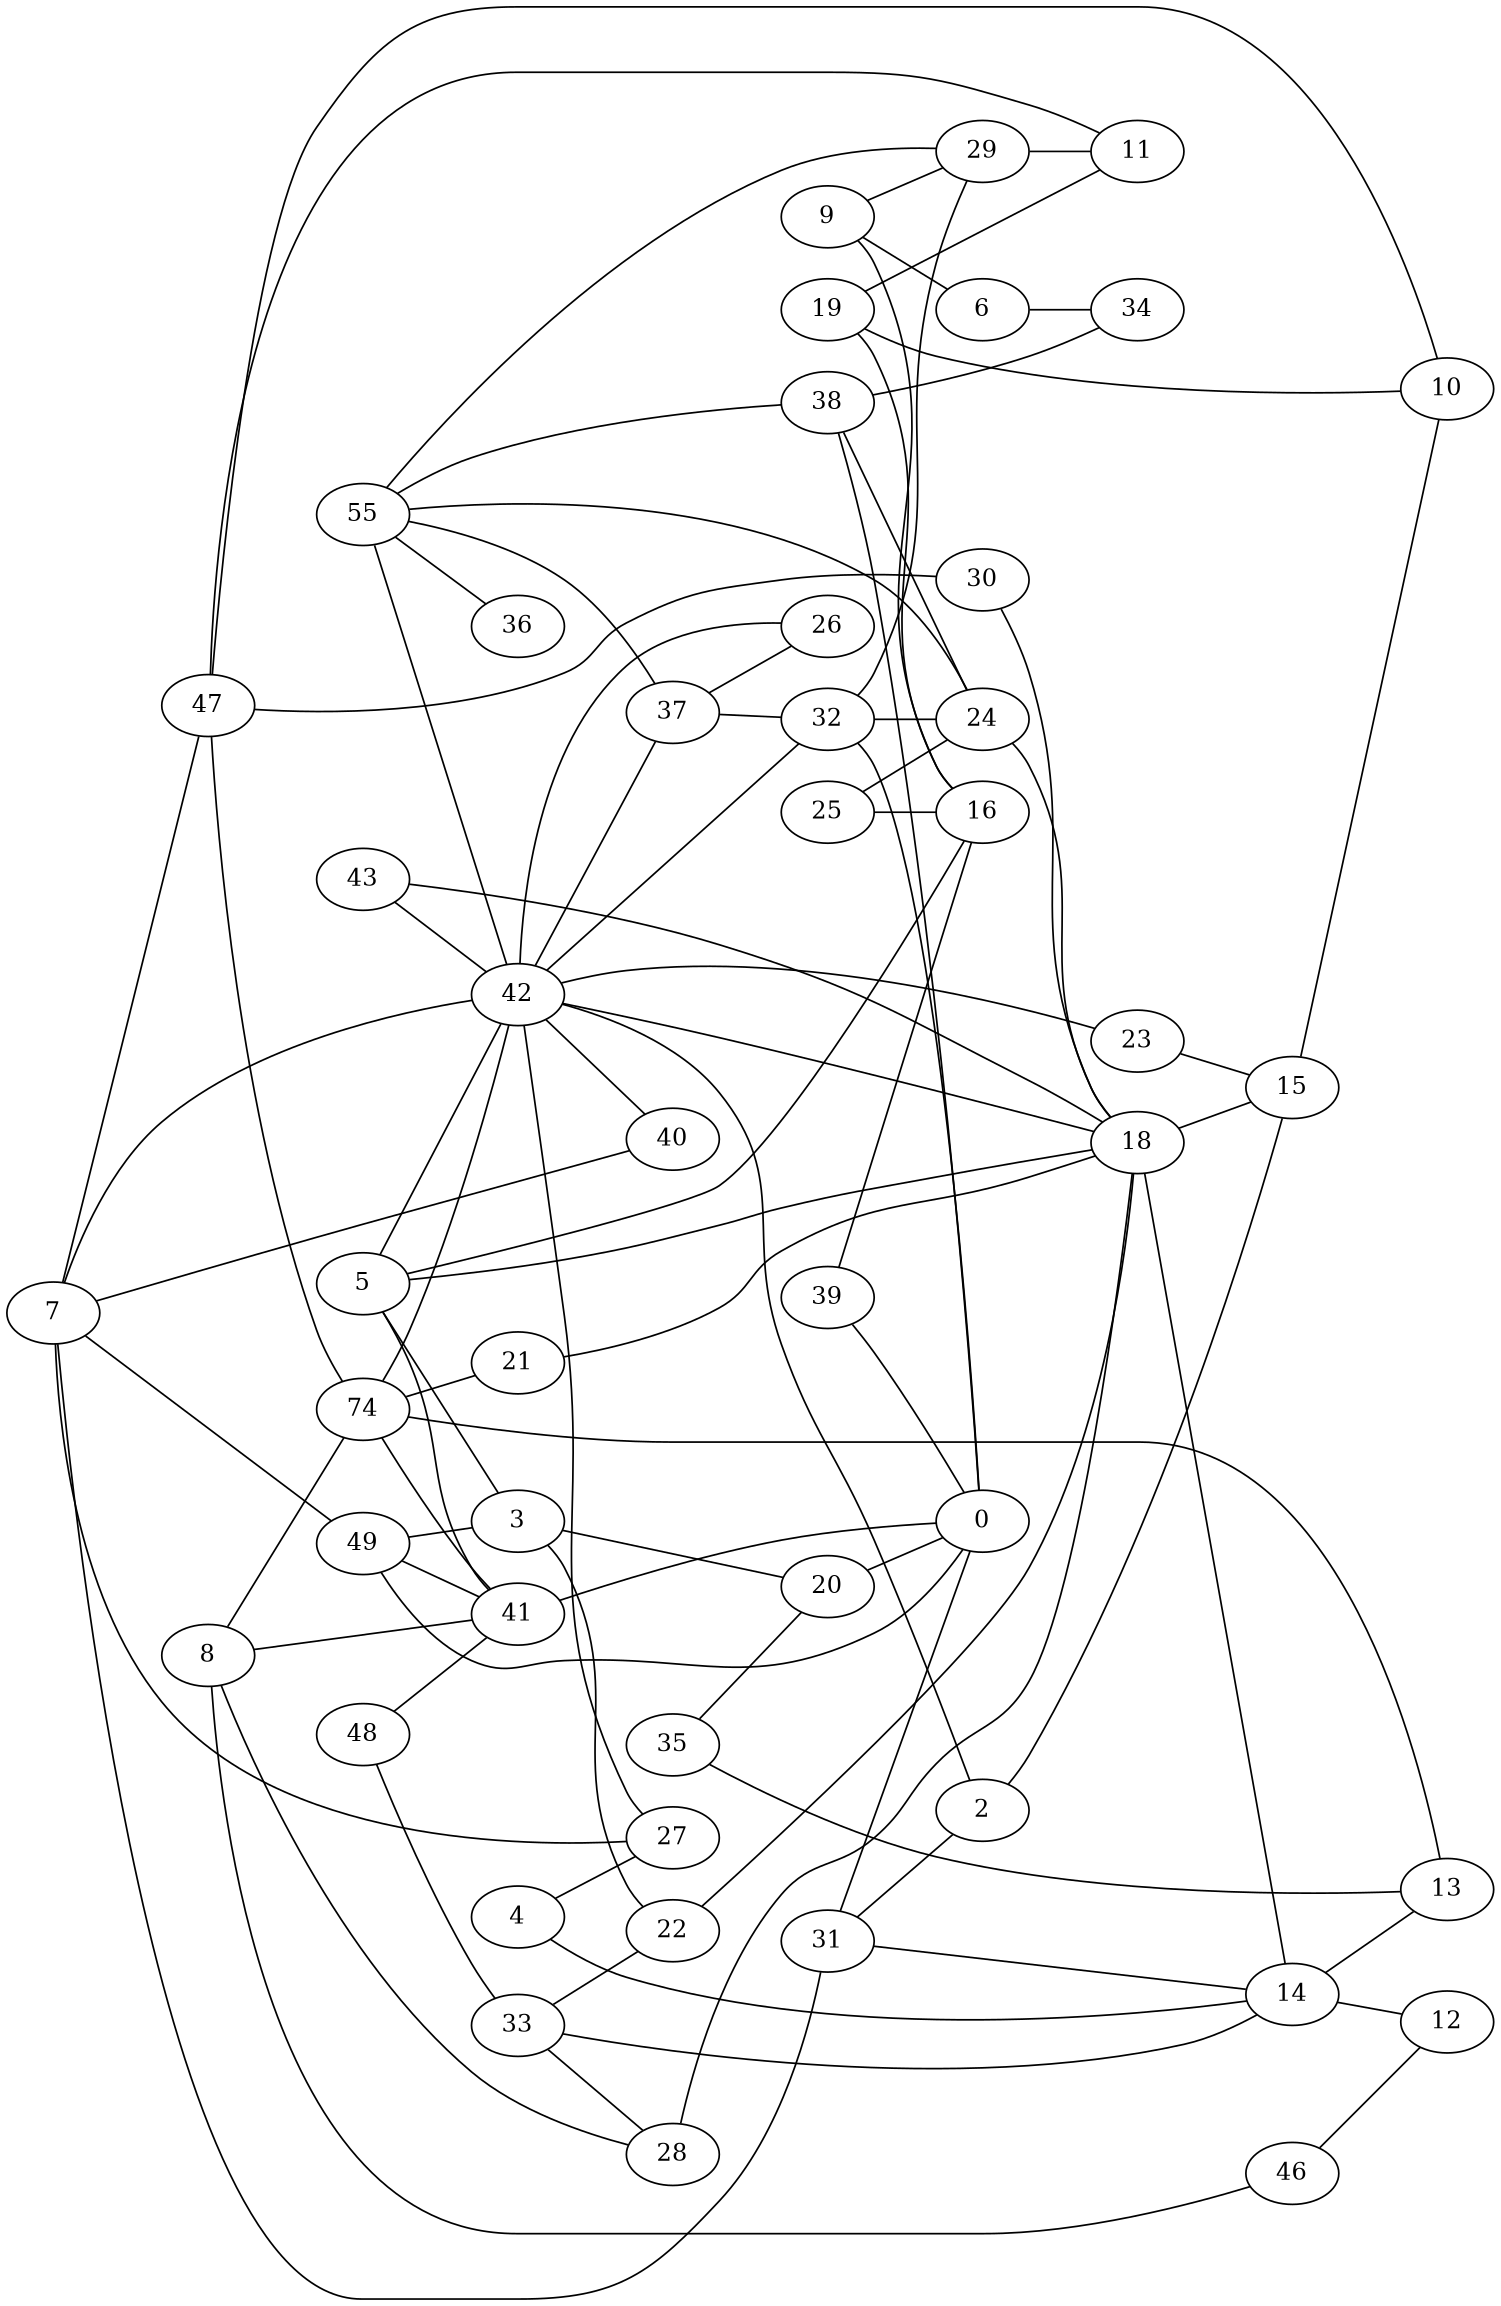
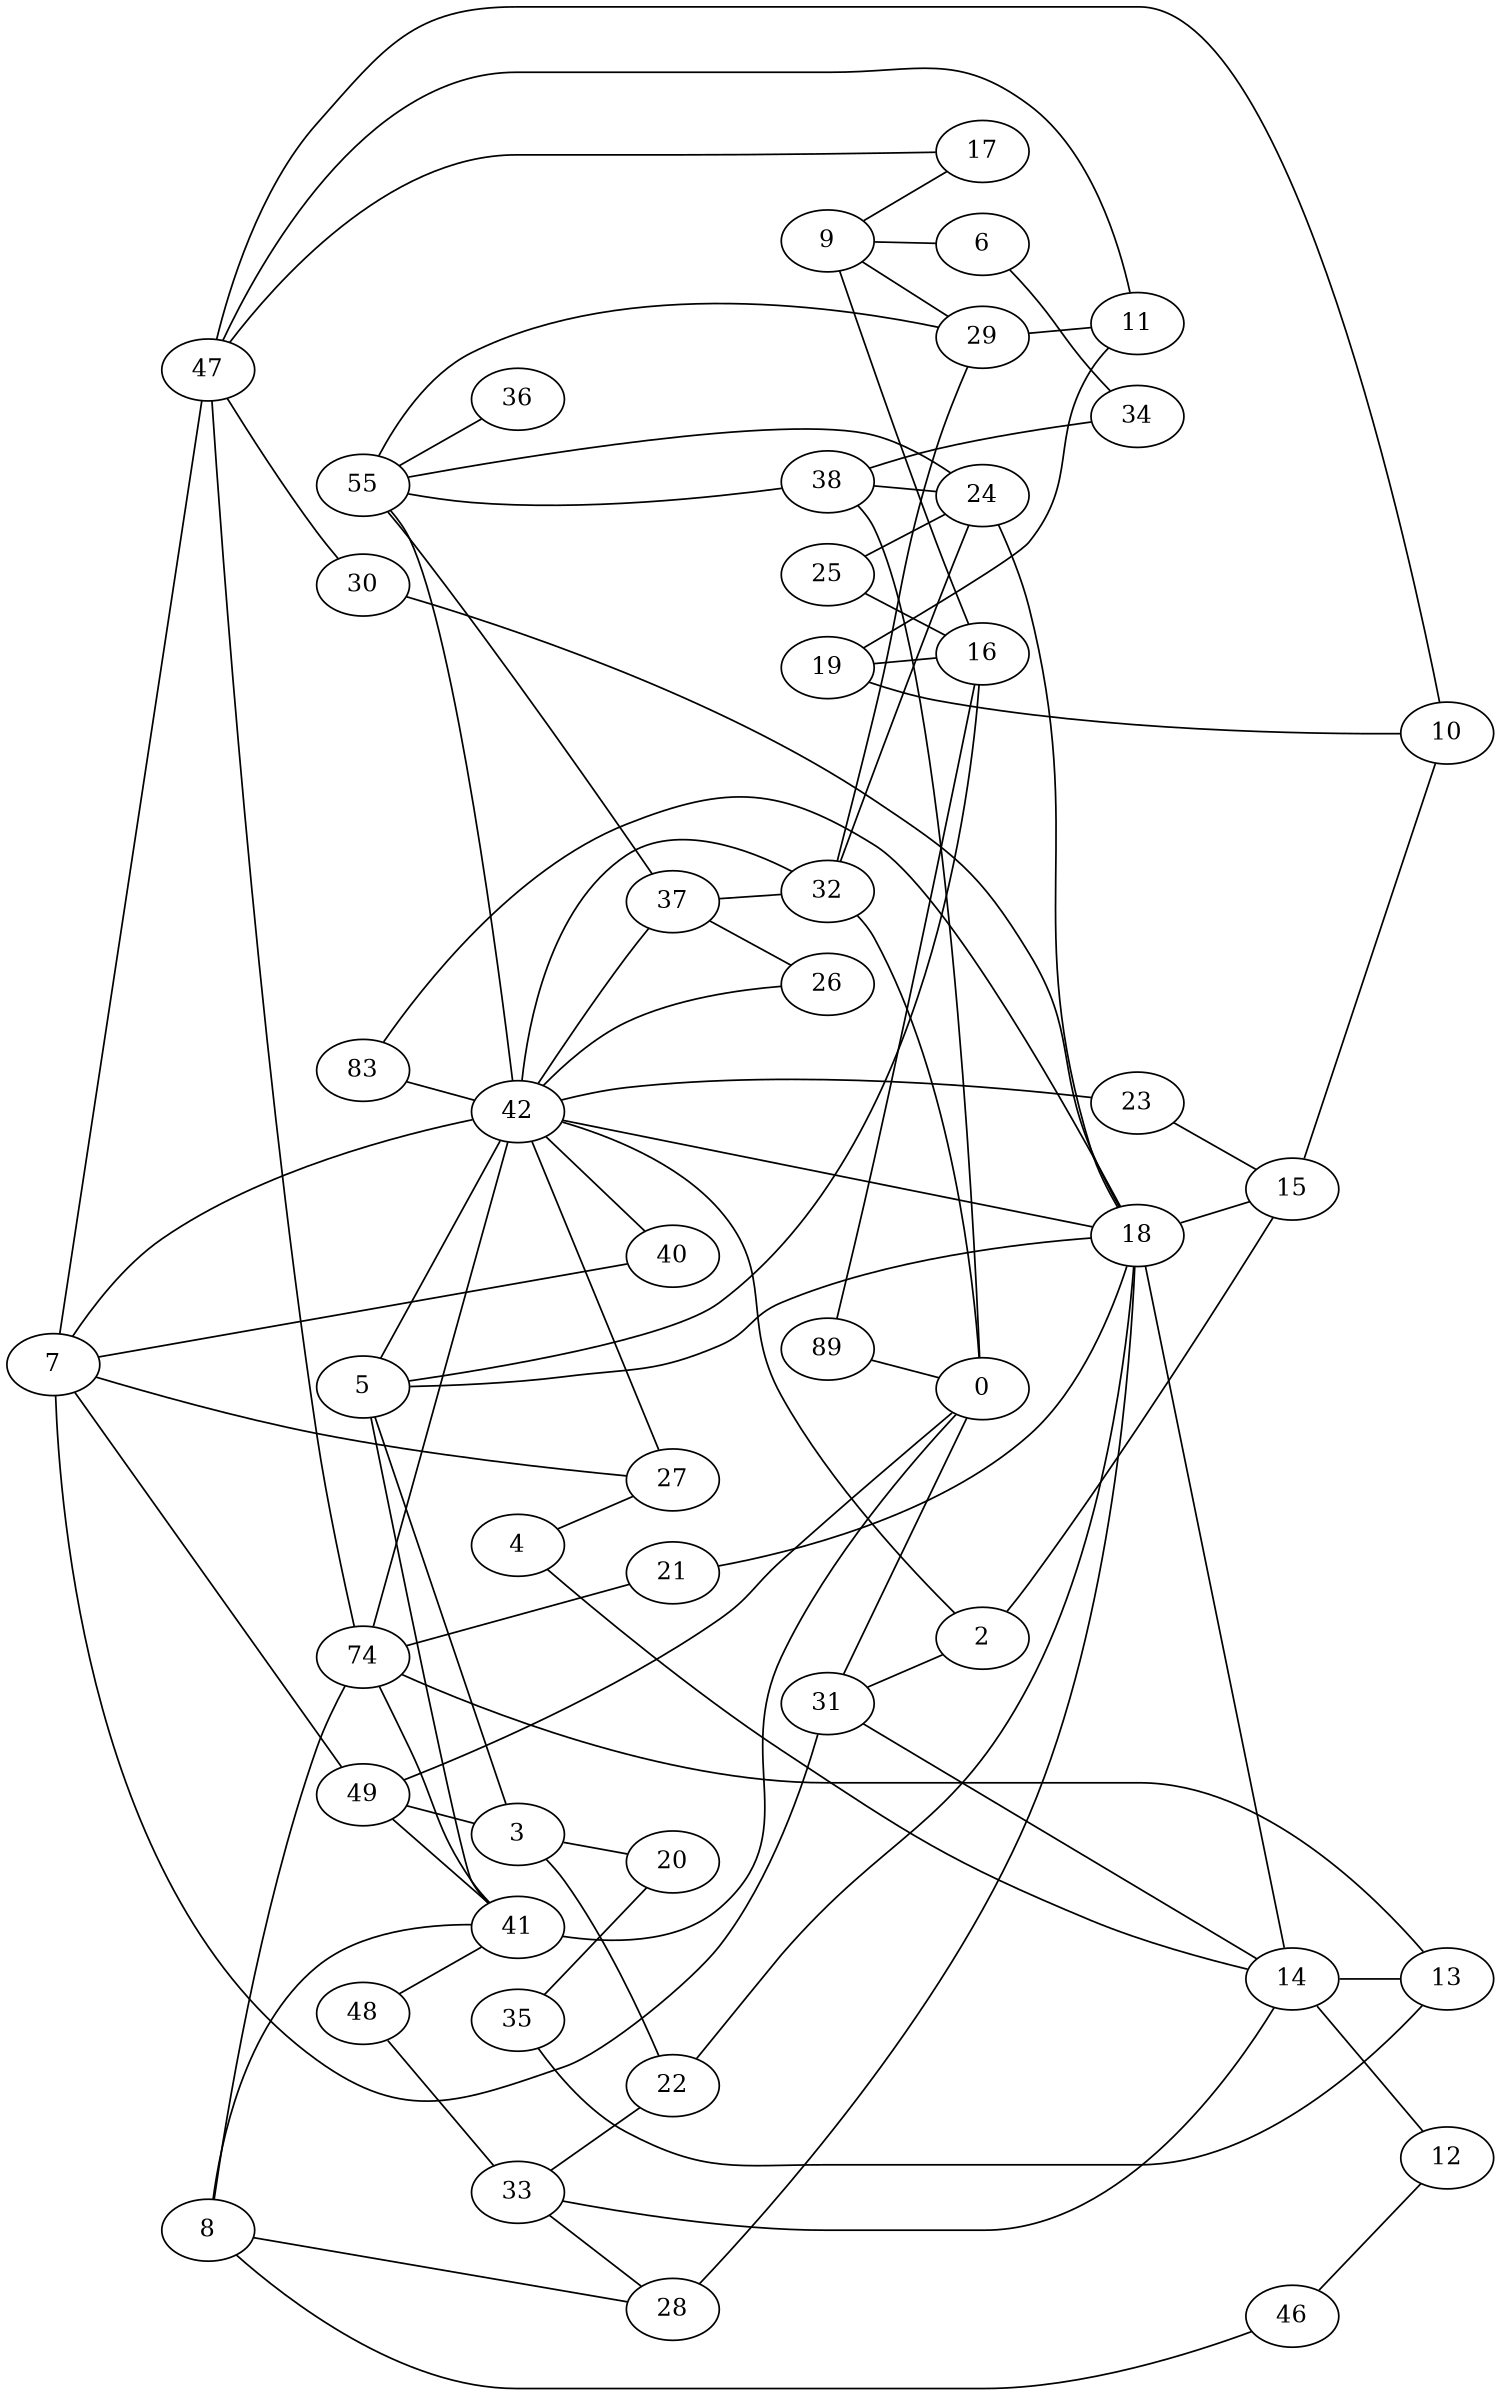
node "17": added
node "43": label "43" -> "83"
node "39": label "39" -> "89"
edge "0" -- "20": removed
